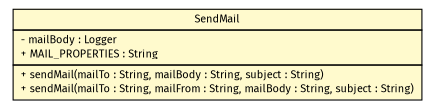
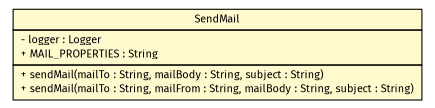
node "SendMail": text "- mailBody : Logger" -> "- logger : Logger"
